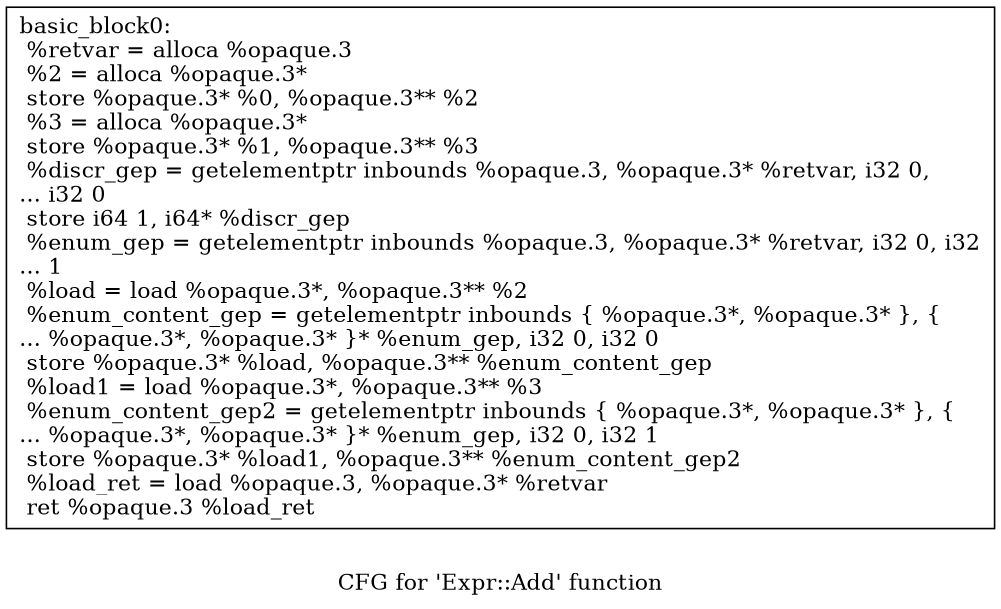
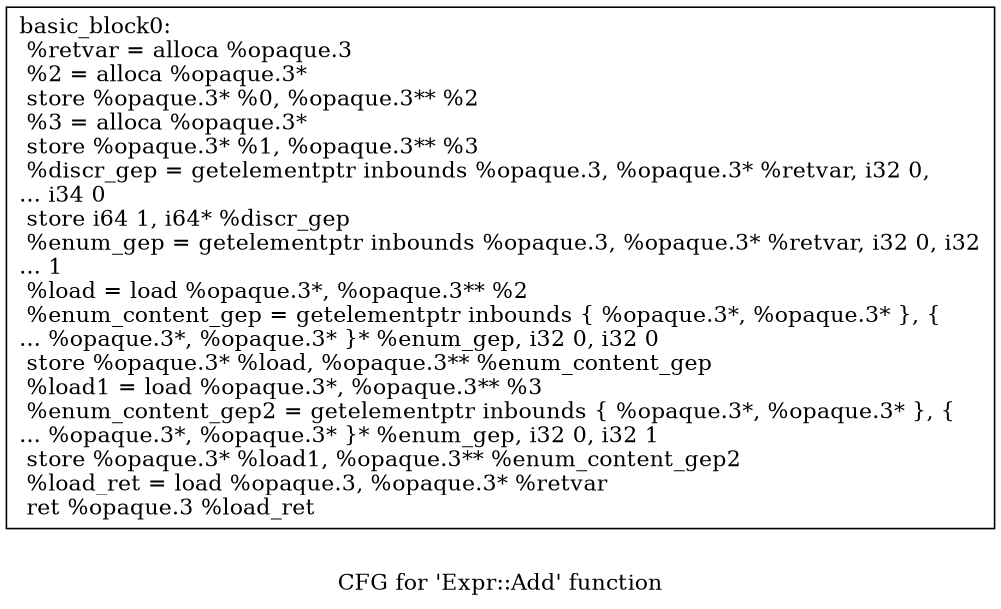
node "basic_block0:": text "... i32 0" -> "... i34 0"
